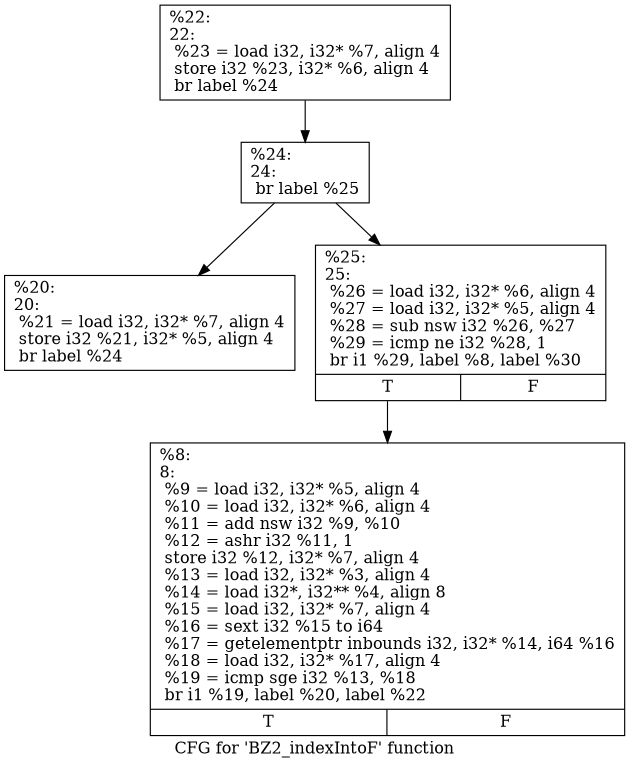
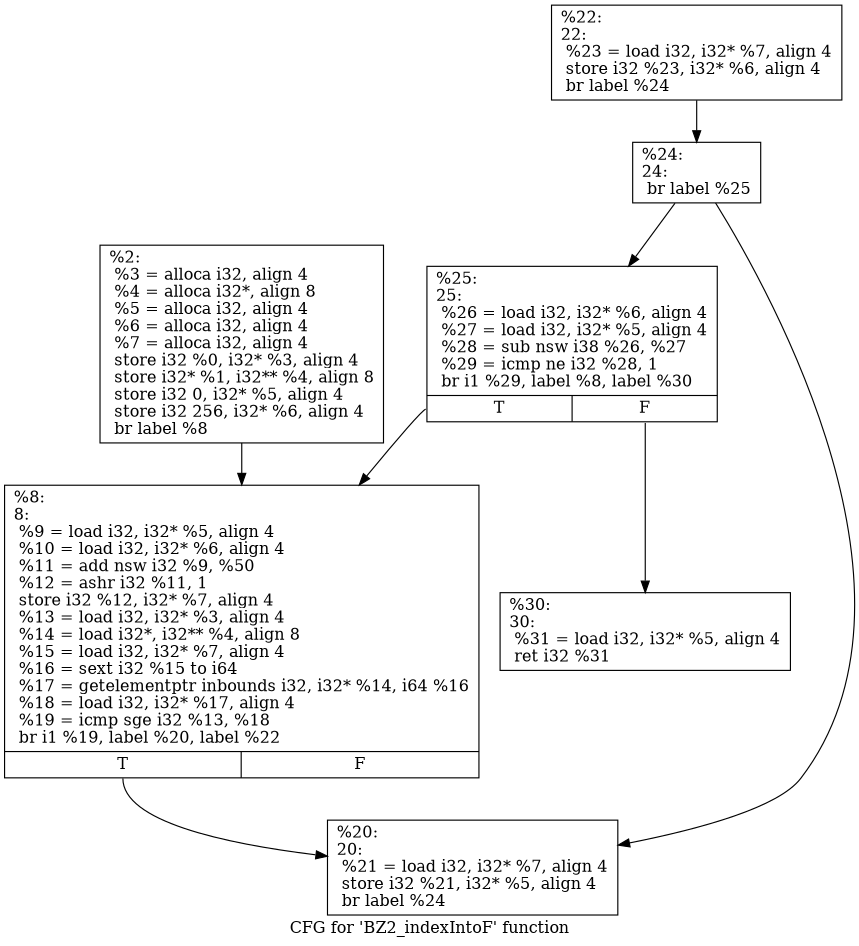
node "%25:": text "%28 = sub nsw i32 %26, %27" -> "%28 = sub nsw i38 %26, %27"
node "%2:": added
node "%8:": text "%11 = add nsw i32 %9, %10" -> "%11 = add nsw i32 %9, %50"
node "%30:": added
edge "%8:" -> "%20:": added
